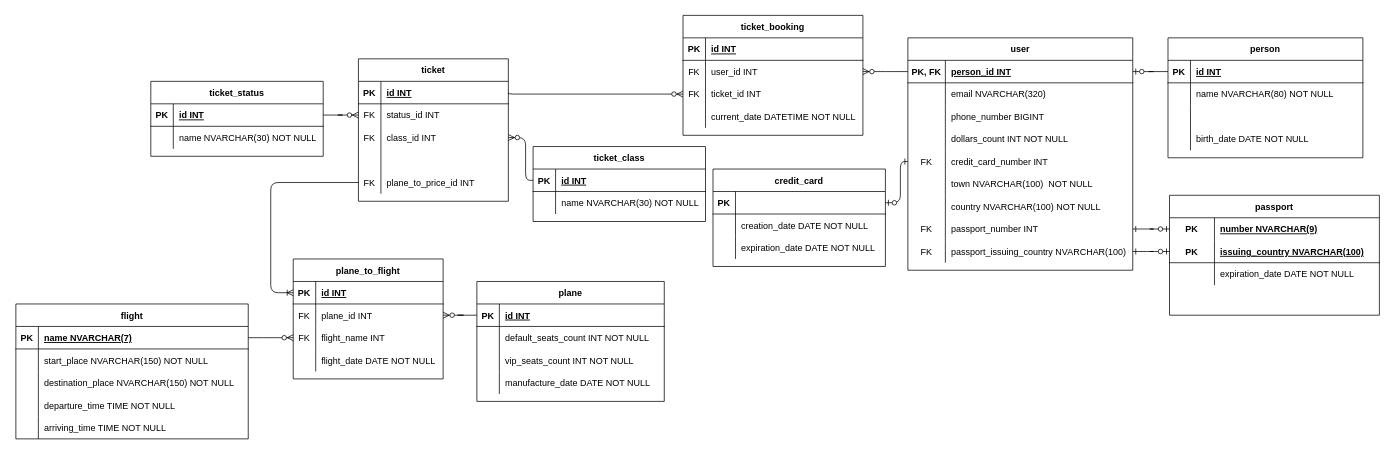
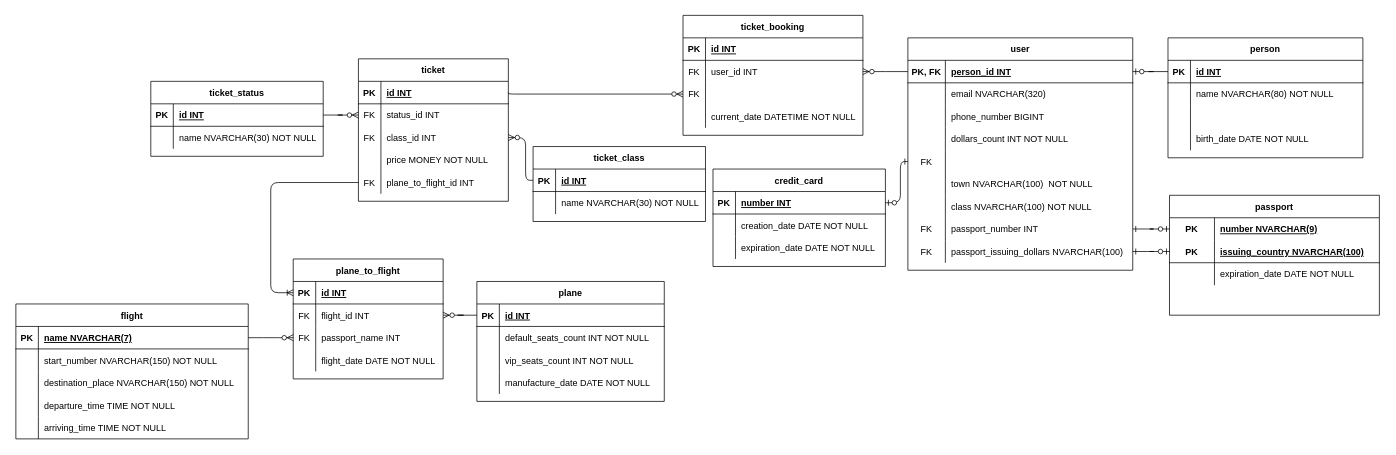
node "ticket_id INT": removed
node "price MONEY NOT NULL": added
node "credit_card_number INT": removed
node "plane_to_price_id INT": label "plane_to_price_id INT" -> "plane_to_flight_id INT"
node "number INT": added
node "country NVARCHAR(100) NOT NULL": label "country NVARCHAR(100) NOT NULL" -> "class NVARCHAR(100) NOT NULL"
node "passport_issuing_country NVARCHAR(100)": label "passport_issuing_country NVARCHAR(100)" -> "passport_issuing_dollars NVARCHAR(100)"
node "plane_id INT": label "plane_id INT" -> "flight_id INT"
node "flight_name INT": label "flight_name INT" -> "passport_name INT"
node "start_place NVARCHAR(150) NOT NULL": label "start_place NVARCHAR(150) NOT NULL" -> "start_number NVARCHAR(150) NOT NULL"
